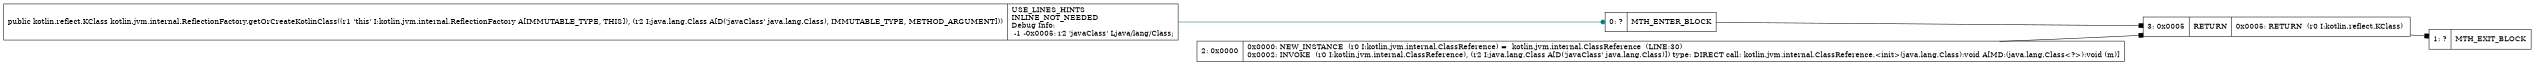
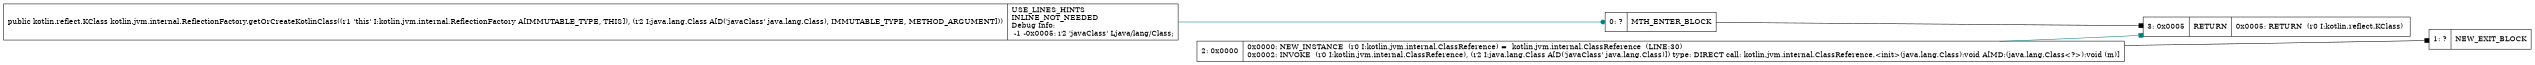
edge "3: 0x0005" -> "1: ?": now "2: 0x0000" -> "1: ?"
edge "2: 0x0000" -> "3: 0x0005": color black -> teal
node "1: ?": text "MTH_EXIT_BLOCK" -> "NEW_EXIT_BLOCK"
